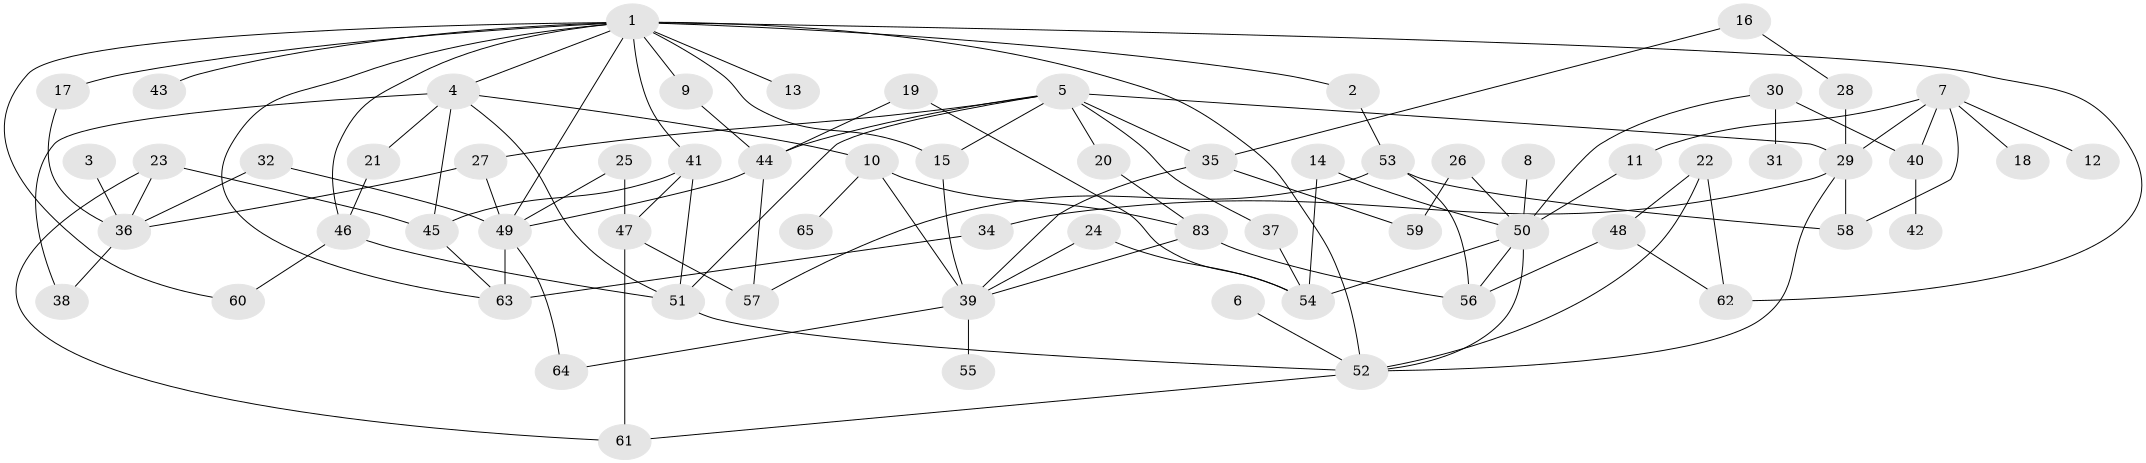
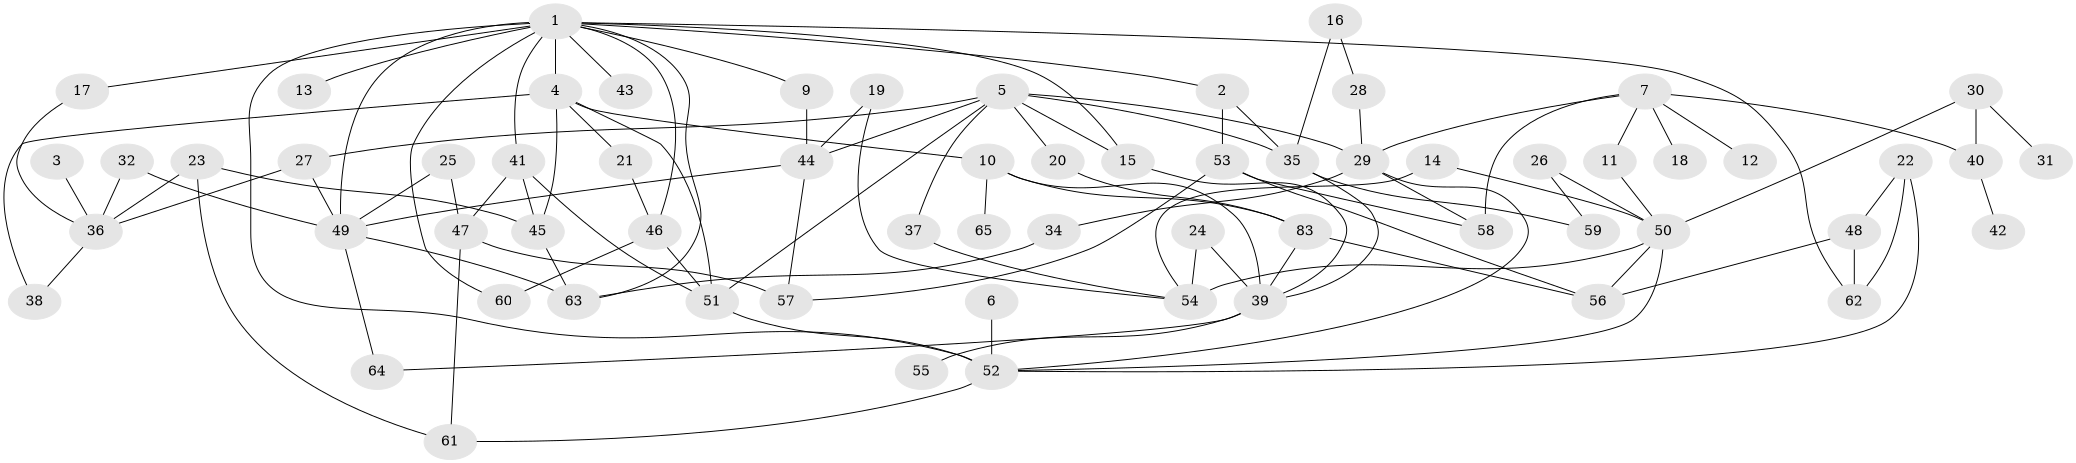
edge "2" -- "35": added
node "8": removed
